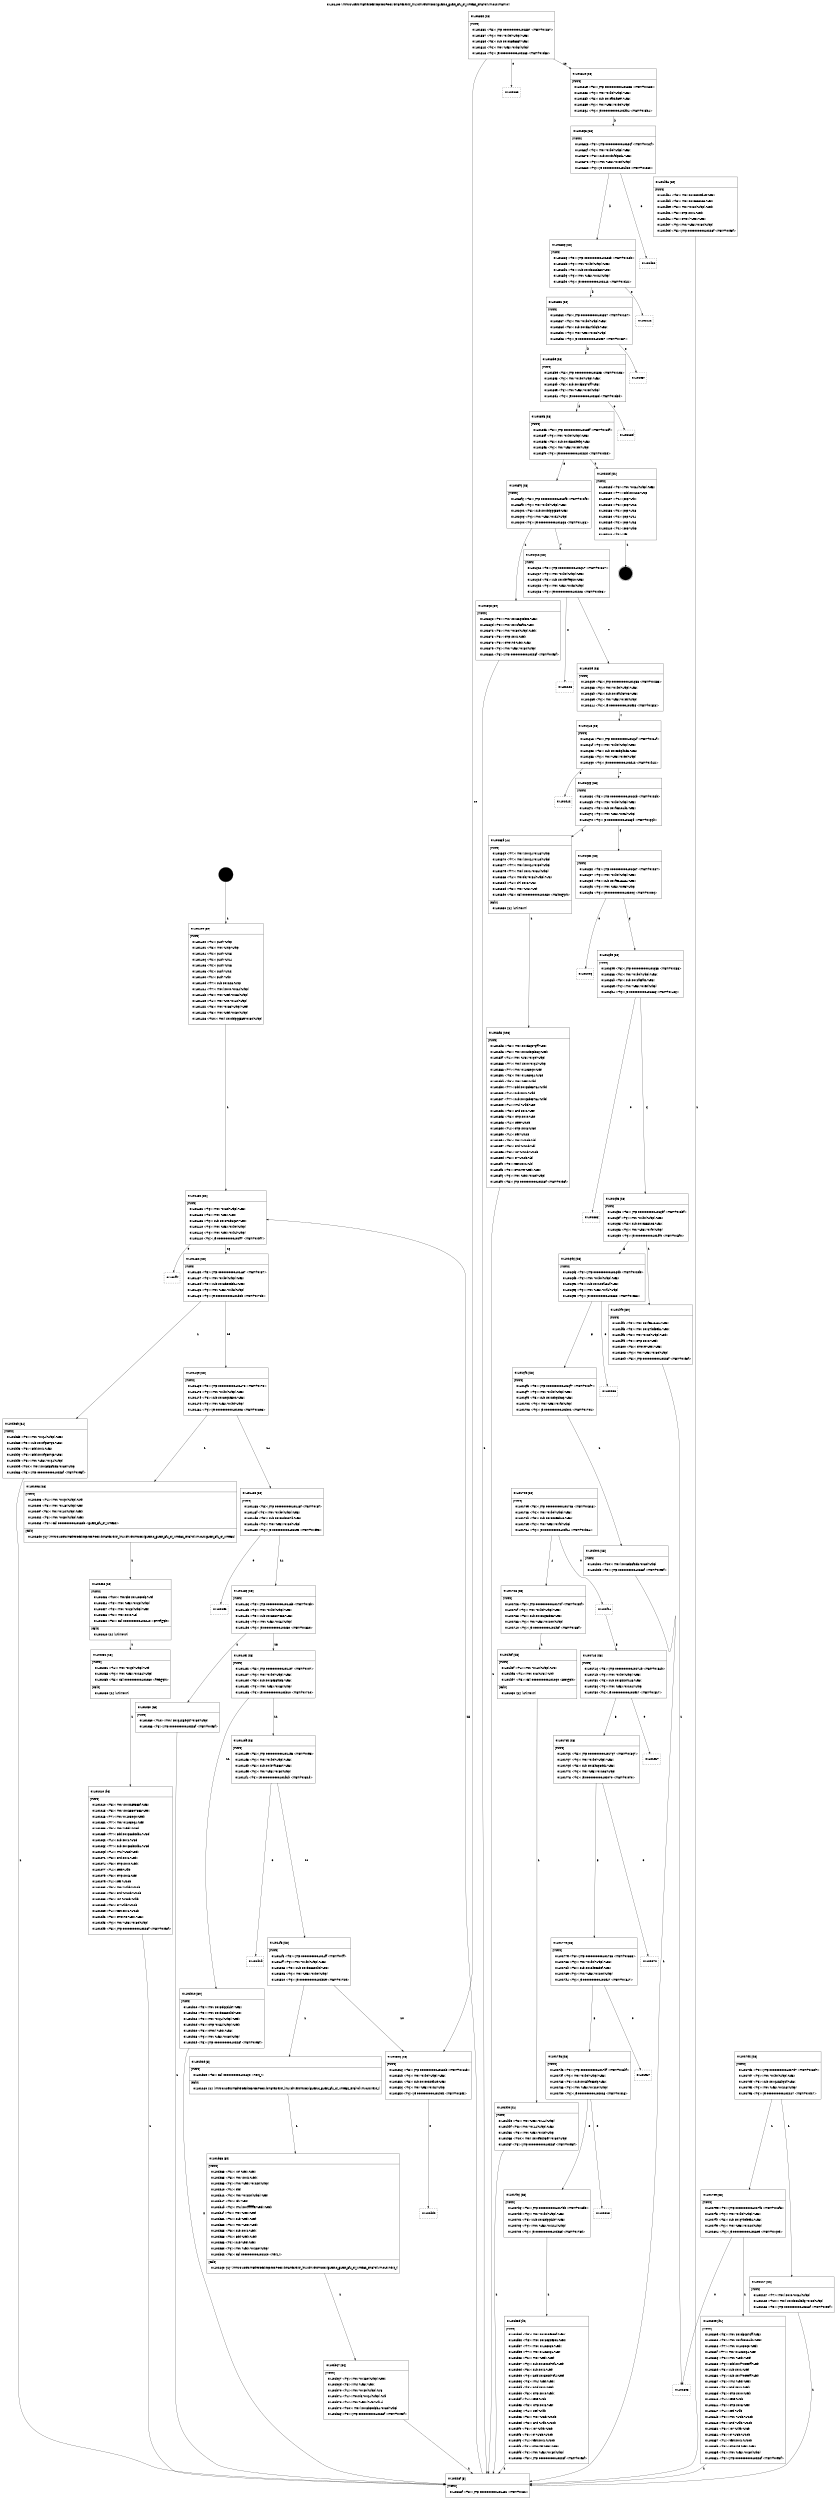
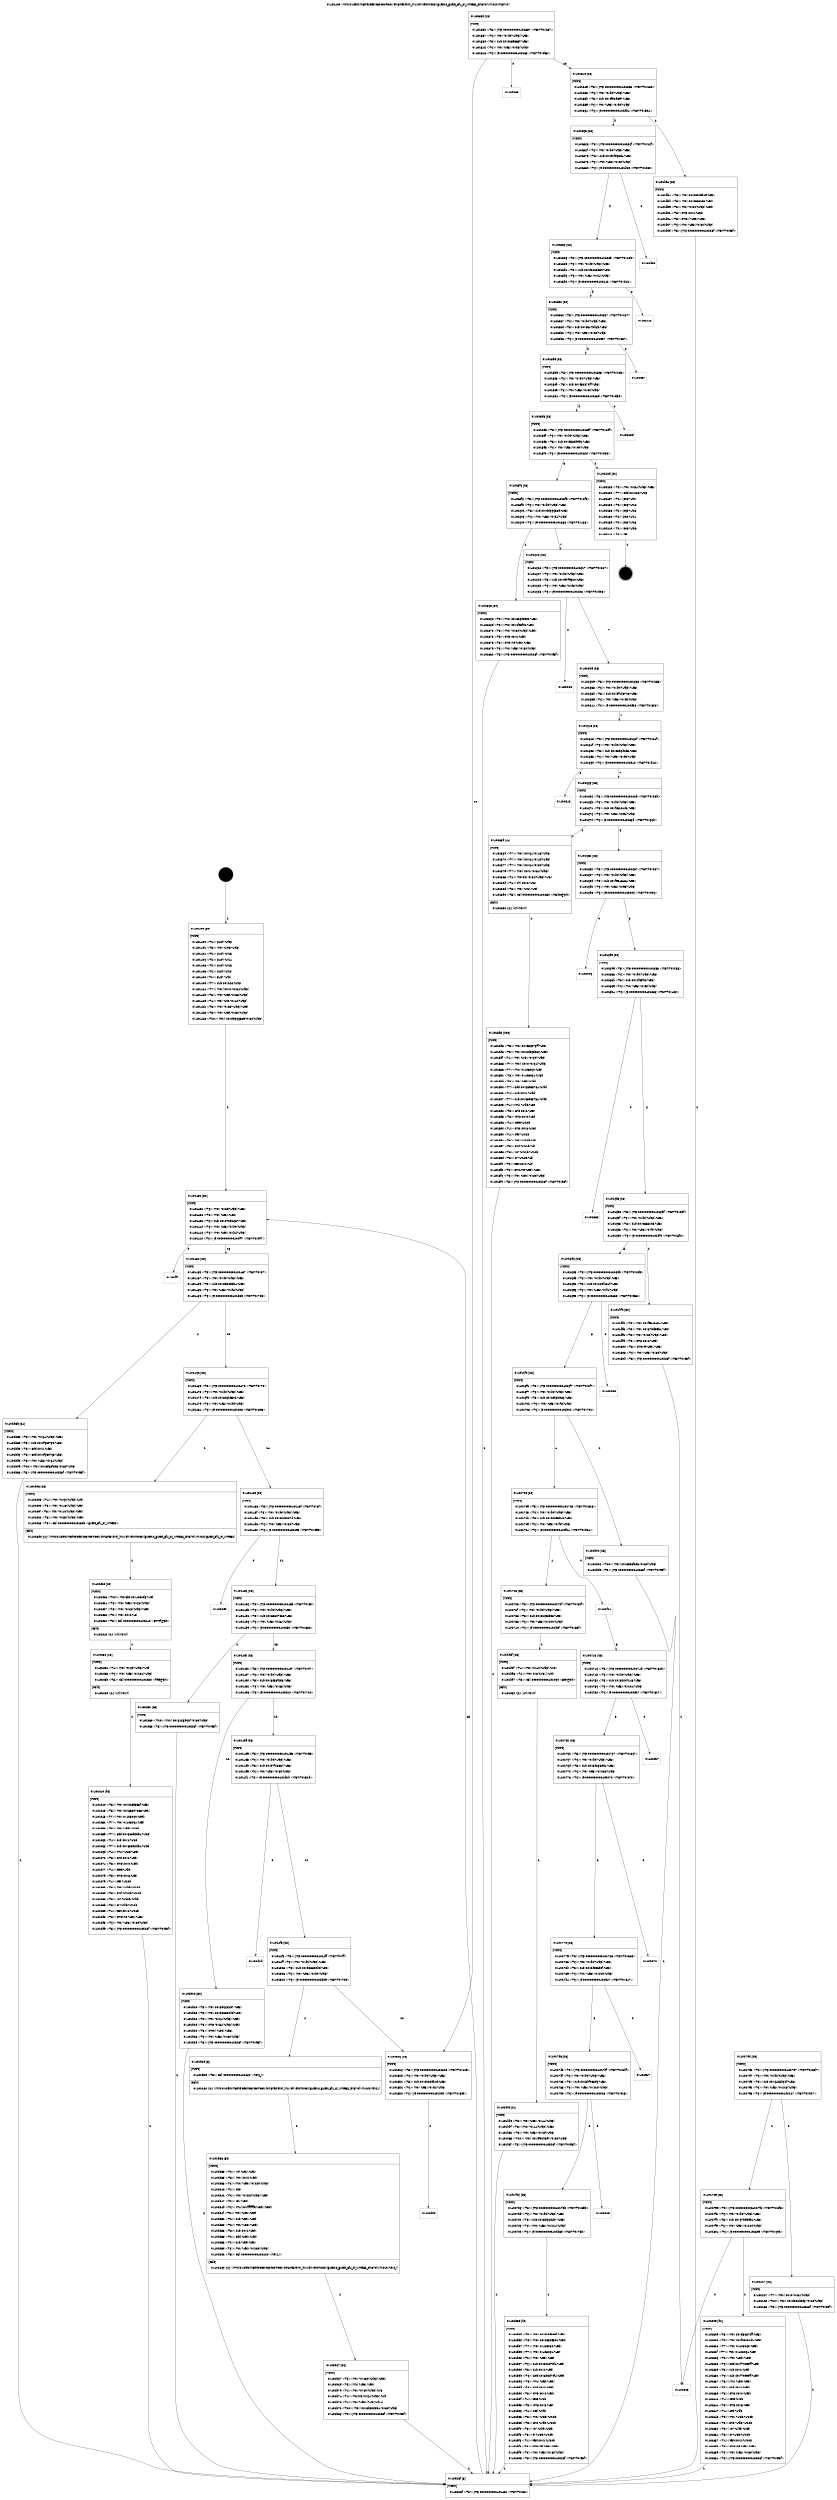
edge "0x40154e [28]" -> "0x4019b4 [30]": added, label "1"
edge "0x4016f2 [28]" -> "0x40170e [28]": added, label "4"
